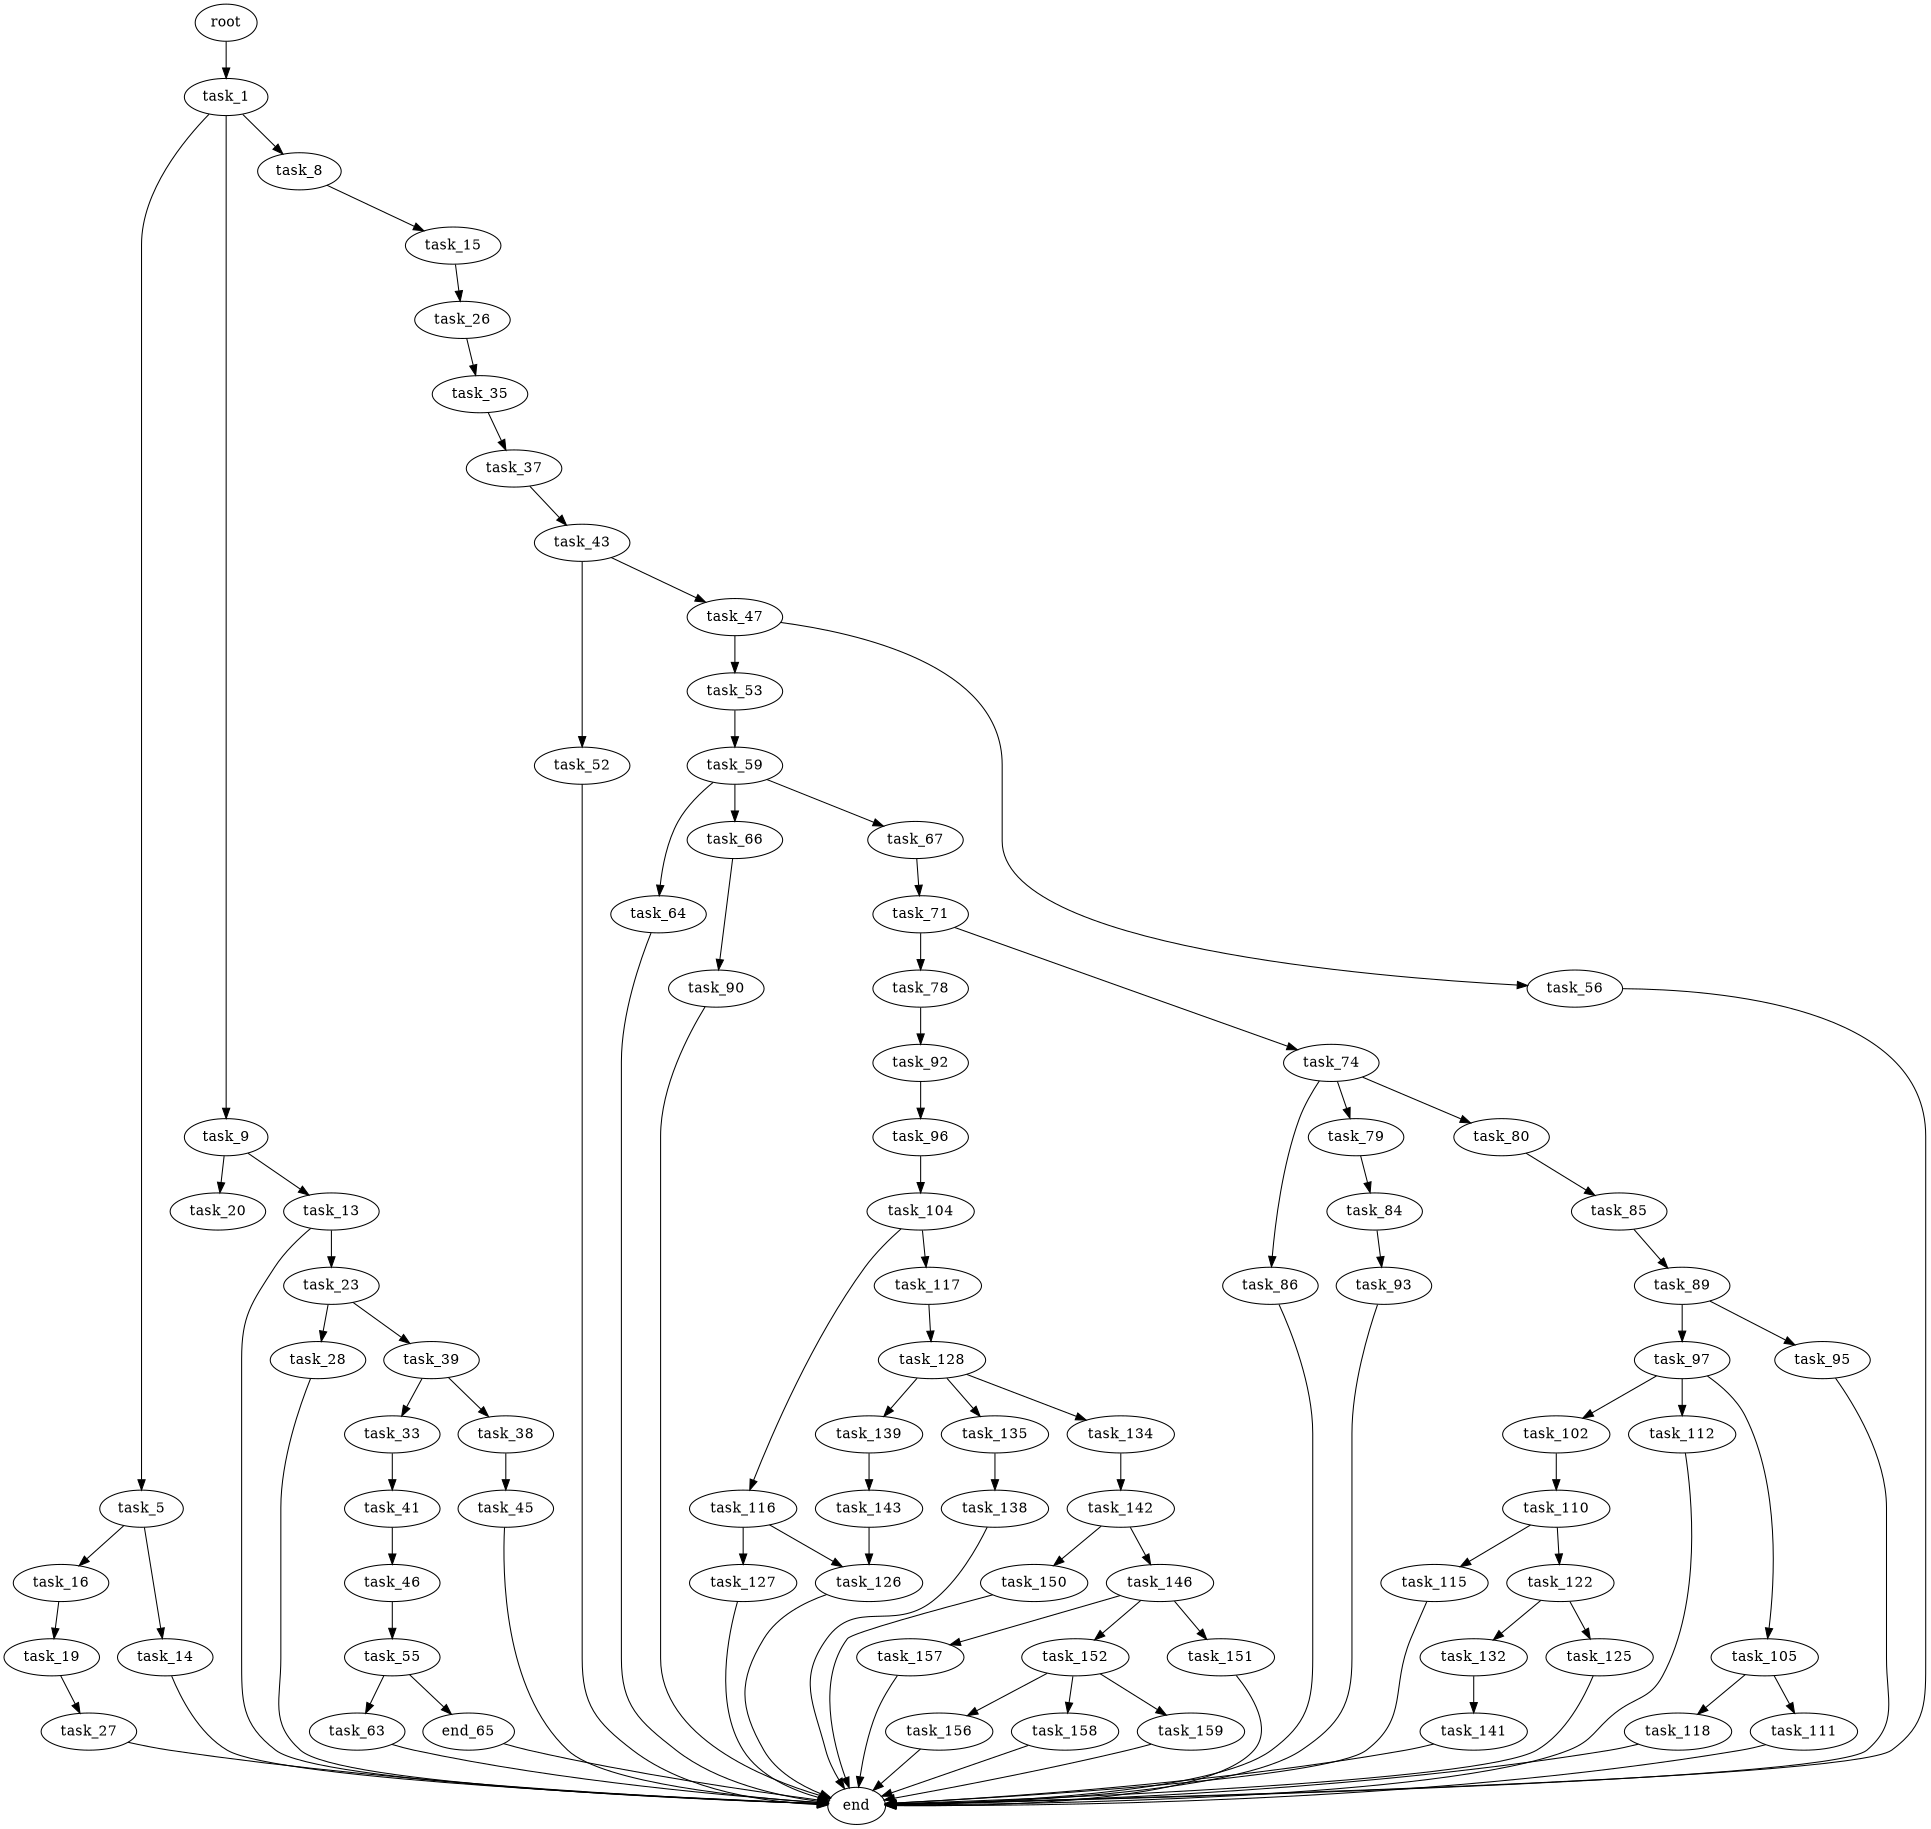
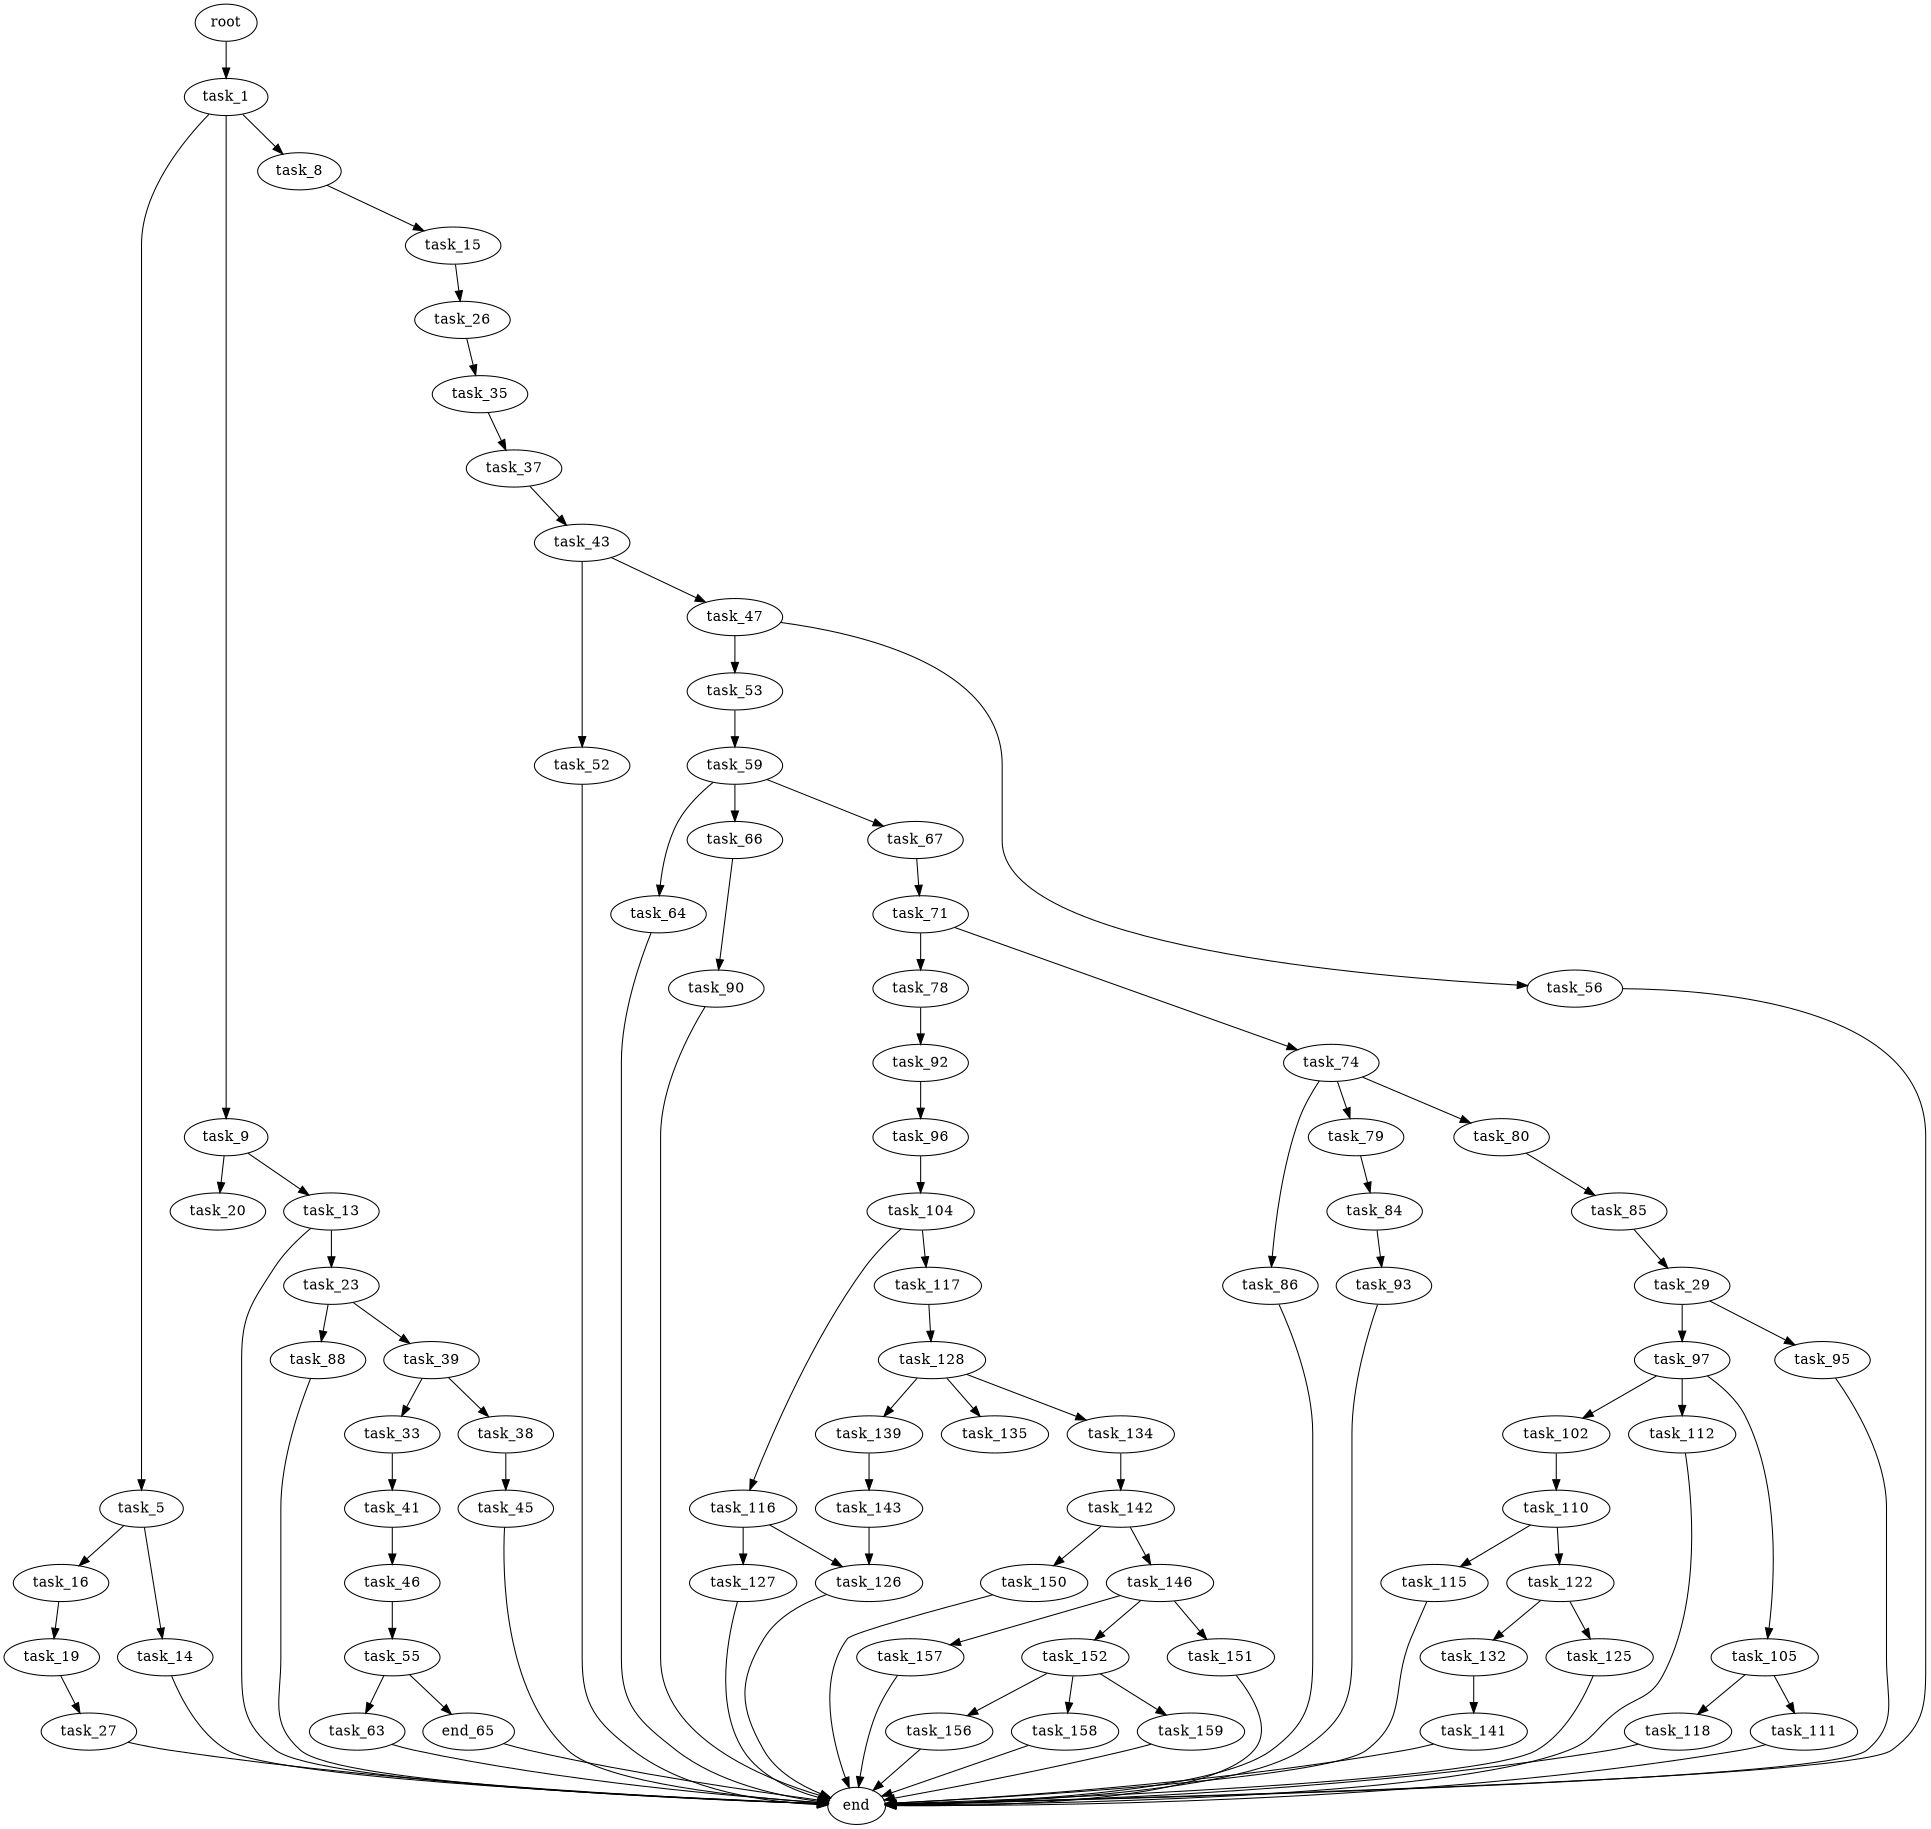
node "task_89": label "task_89" -> "task_29"
node "task_28": label "task_28" -> "task_88"
node "task_138": removed
